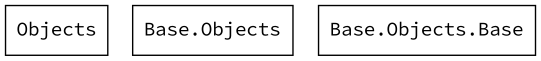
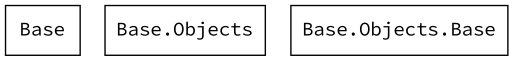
node "Objects": label "Objects" -> "Base"
